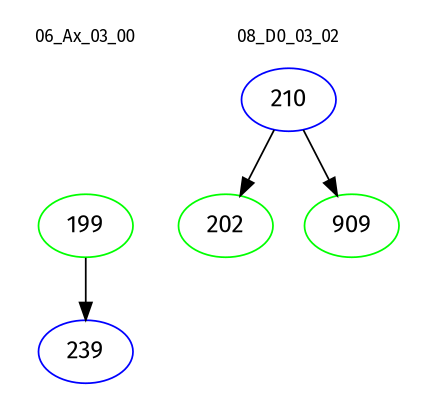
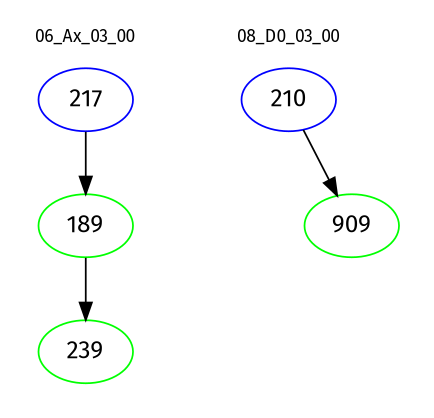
cluster "08_D0_03_02": label "08_D0_03_02" -> "08_D0_03_00"
node "217": added
node "199": label "199" -> "189"
node "202": removed
node "239": color blue -> green
